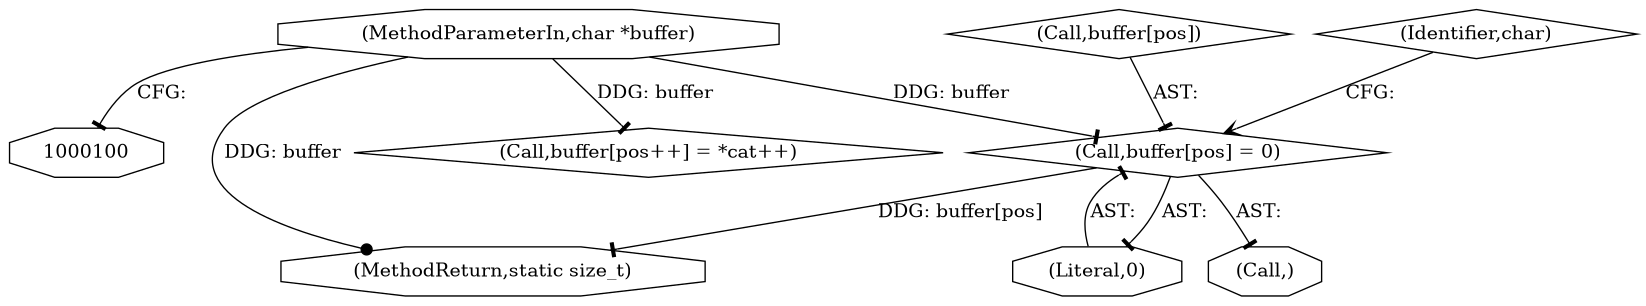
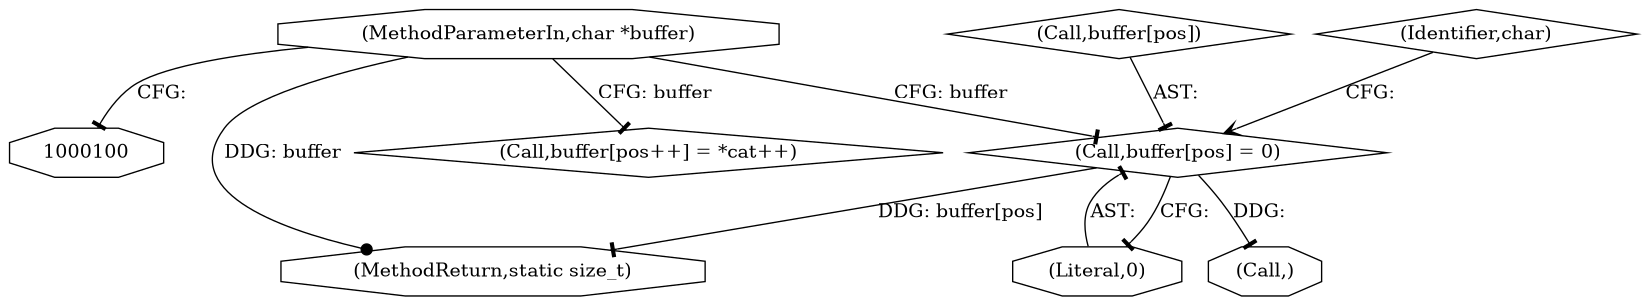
edge "(MethodParameterIn,char *buffer)" -> "(Call,buffer[pos++] = *cat++)": label "DDG: buffer" -> "CFG: buffer"
edge "(MethodParameterIn,char *buffer)" -> "(Call,buffer[pos] = 0)": label "DDG: buffer" -> "CFG: buffer"
edge "(Call,buffer[pos] = 0)" -> "(Literal,0)": label "AST: " -> "CFG: "
edge "(Call,buffer[pos] = 0)" -> "(Call,)": label "AST: " -> "DDG: "
